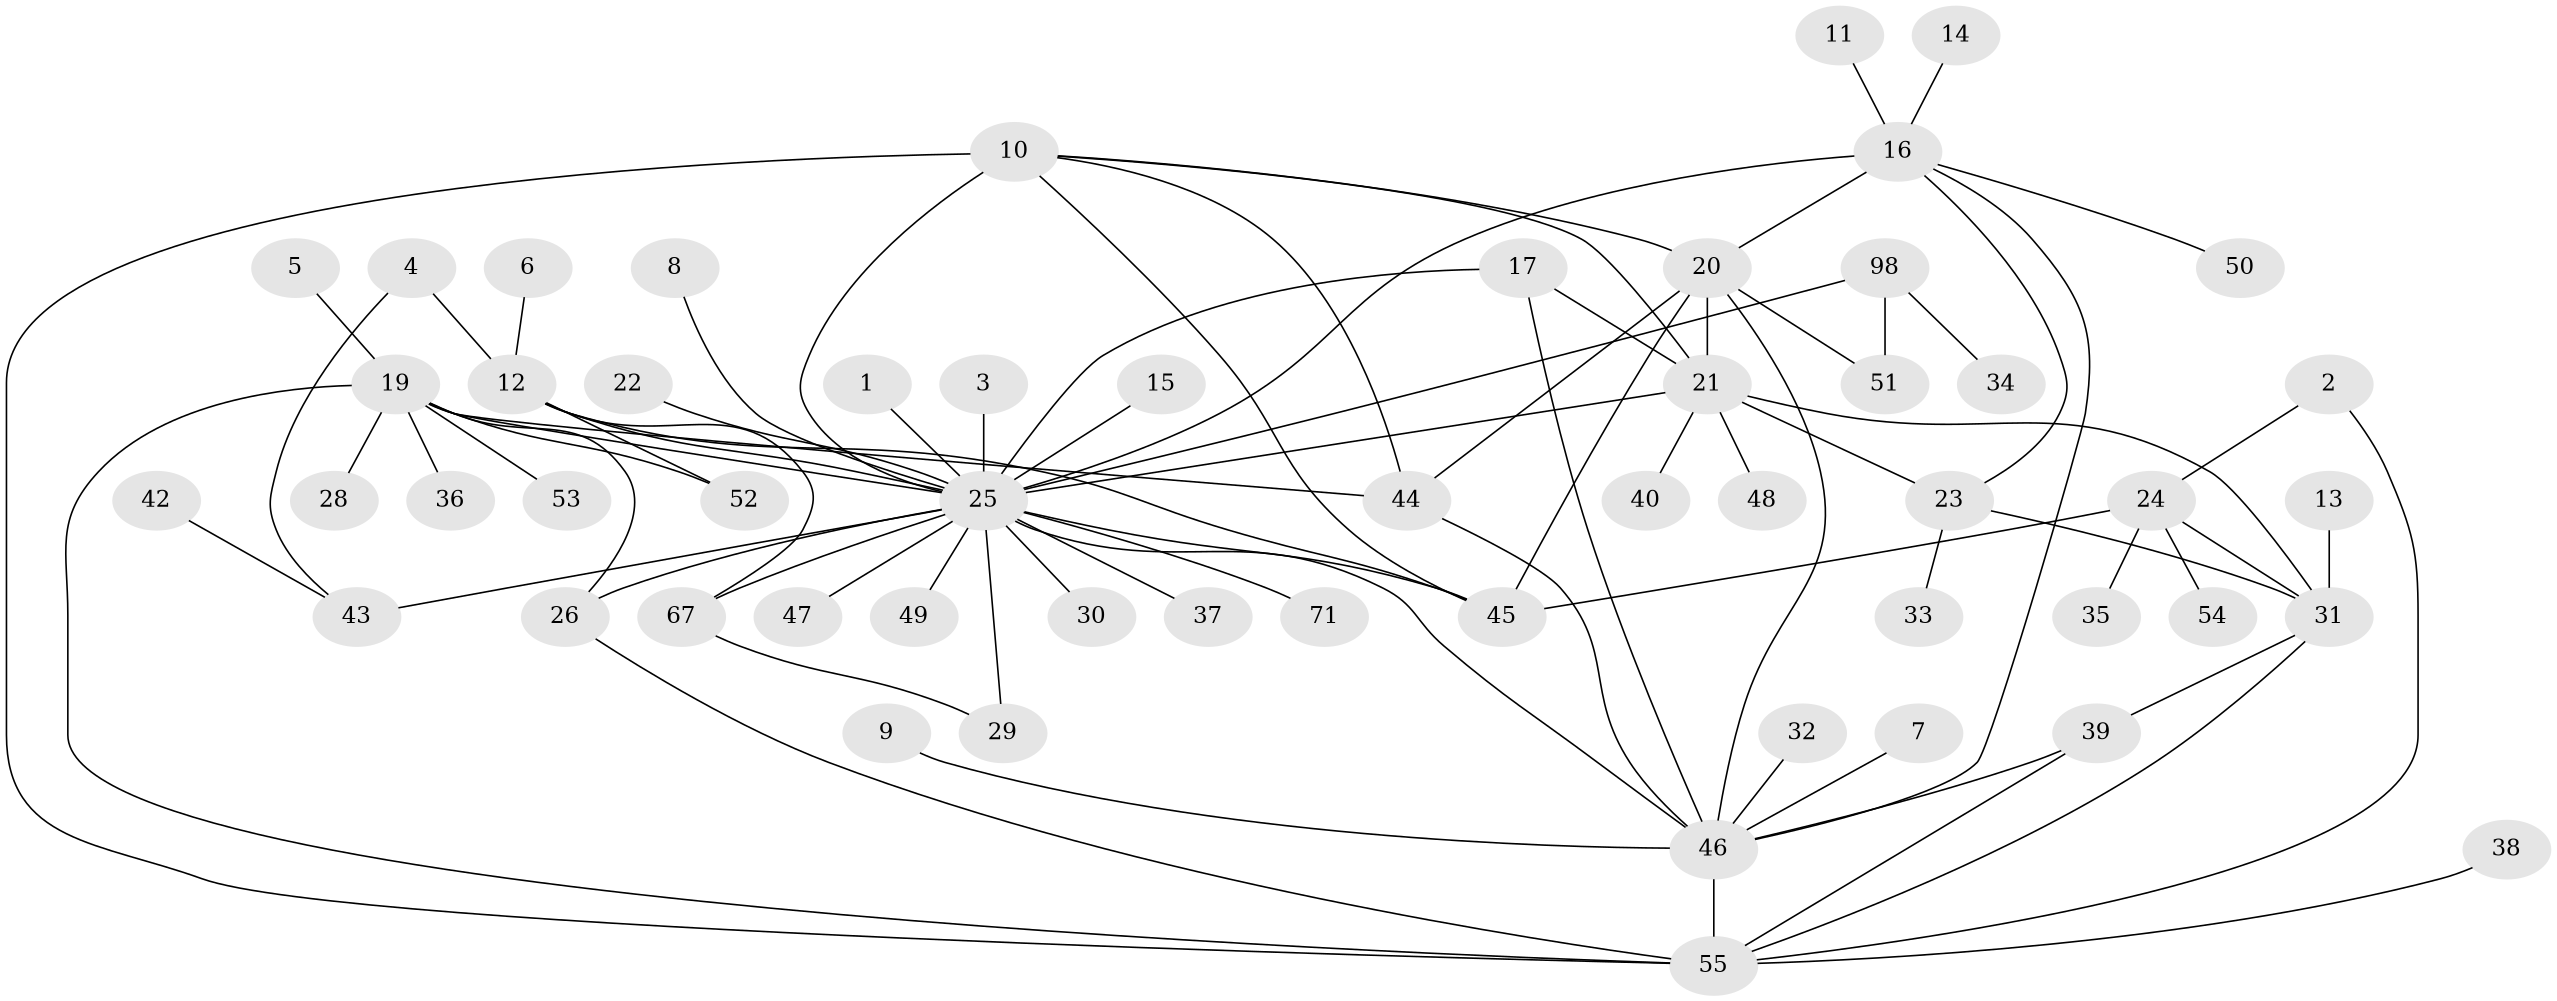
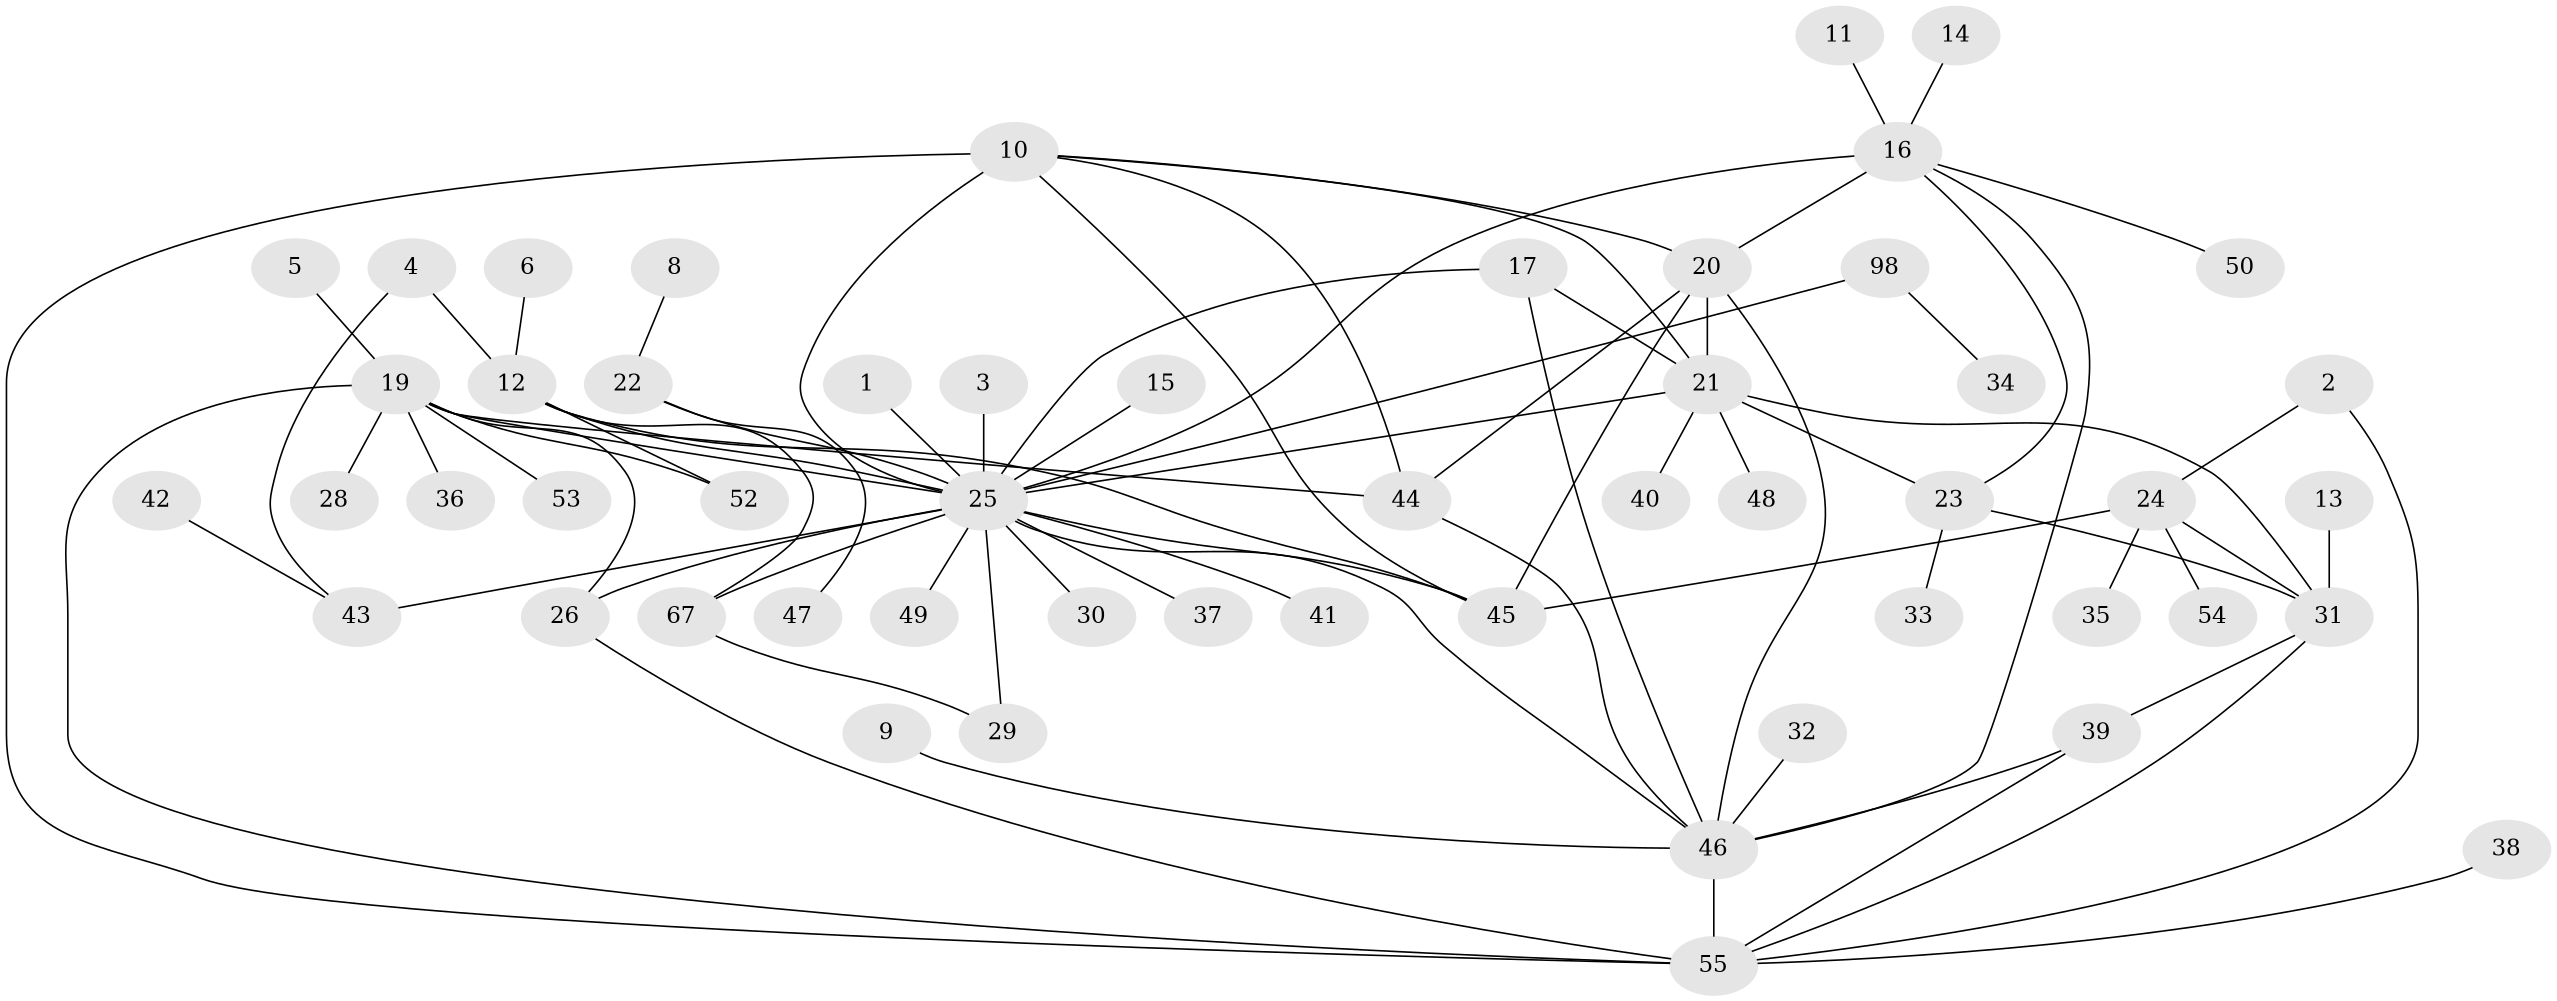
node "51": removed
edge "8" -- "25": now "8" -- "22"
edge "25" -- "47": now "22" -- "47"
node "71": label "71" -> "41"
node "7": removed
